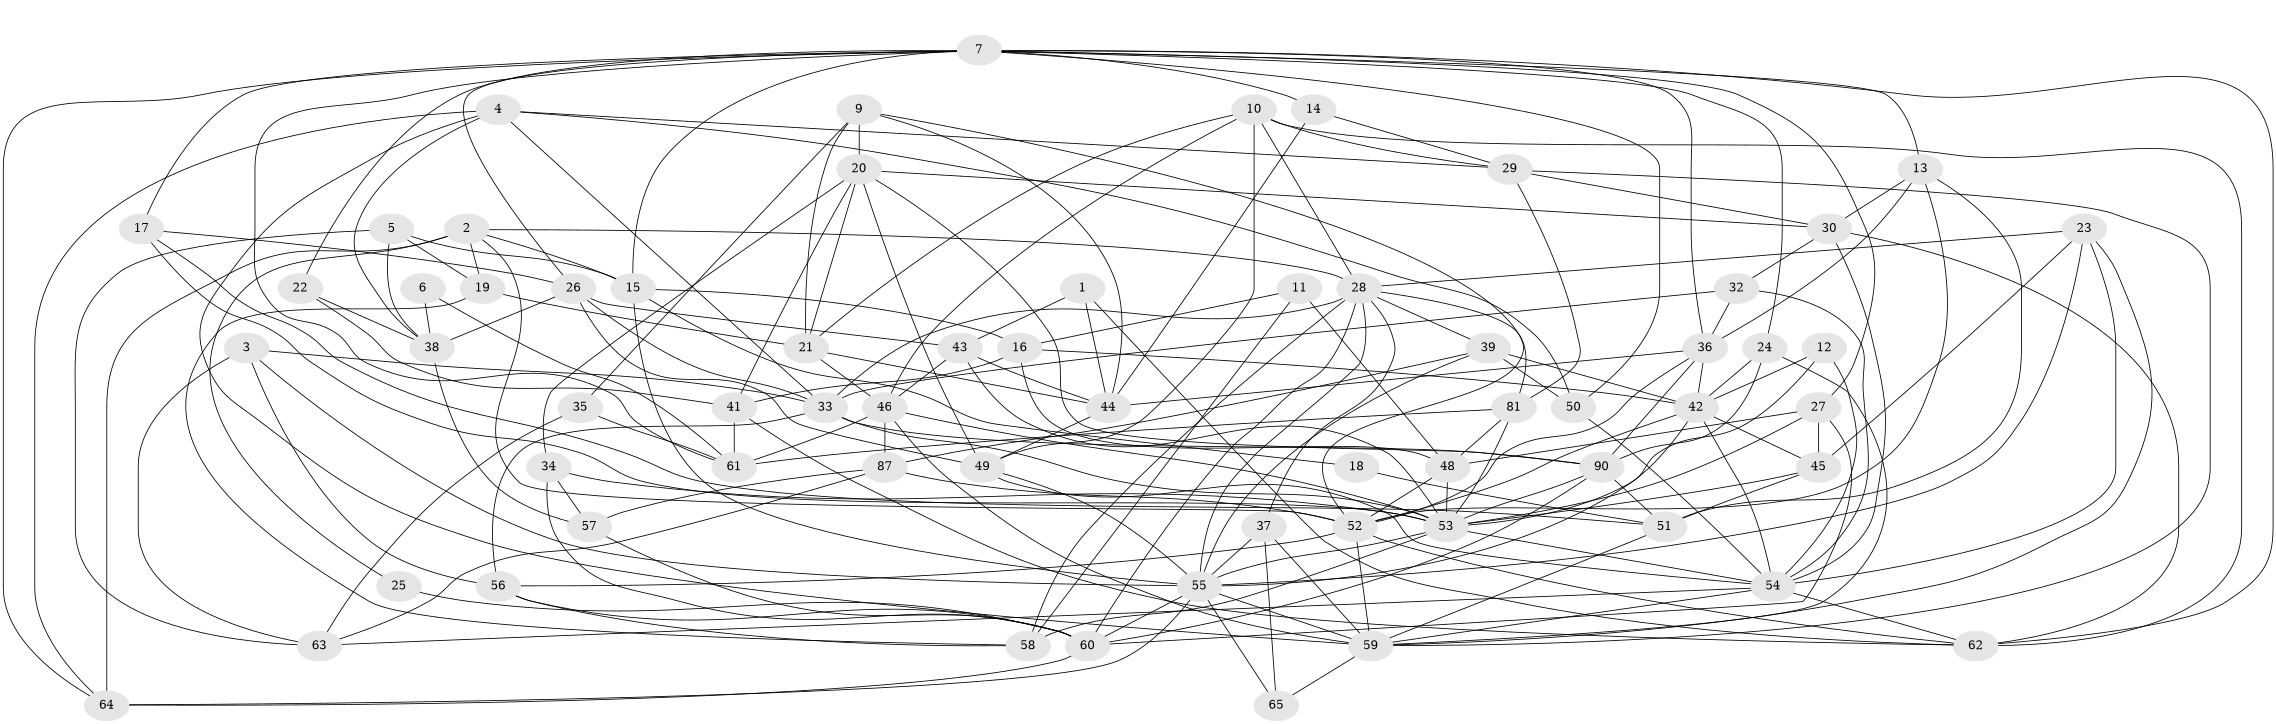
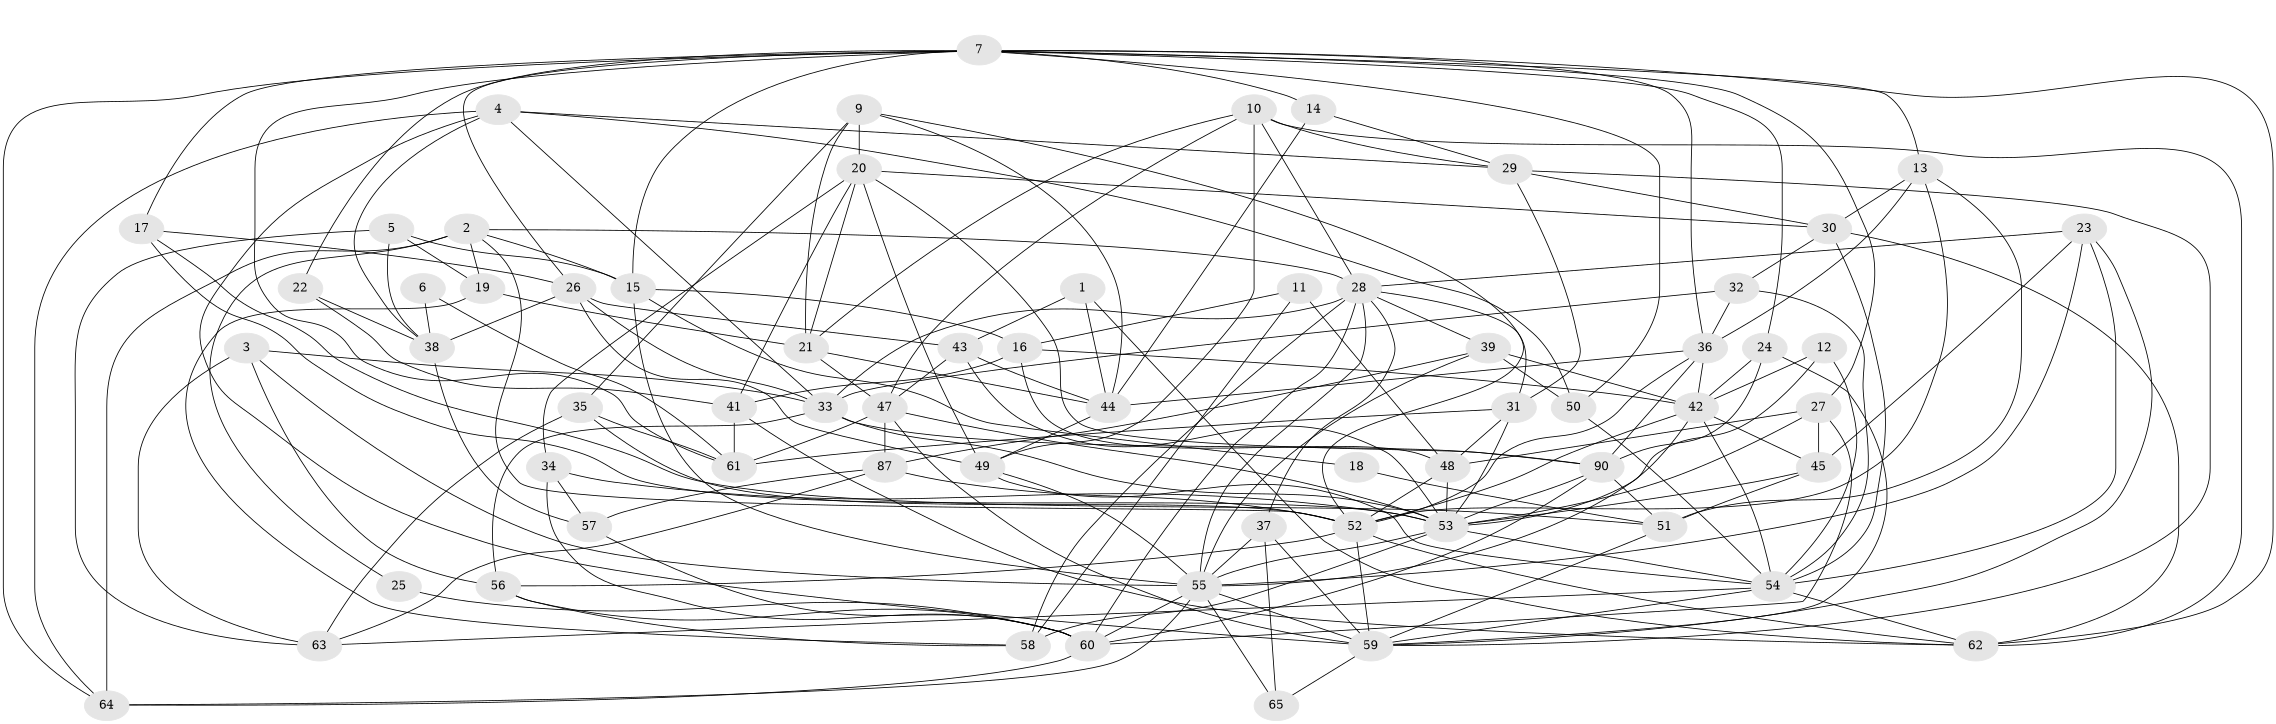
node "46": label "46" -> "47"
node "81": label "81" -> "31"
edge "35" -- "52": added
